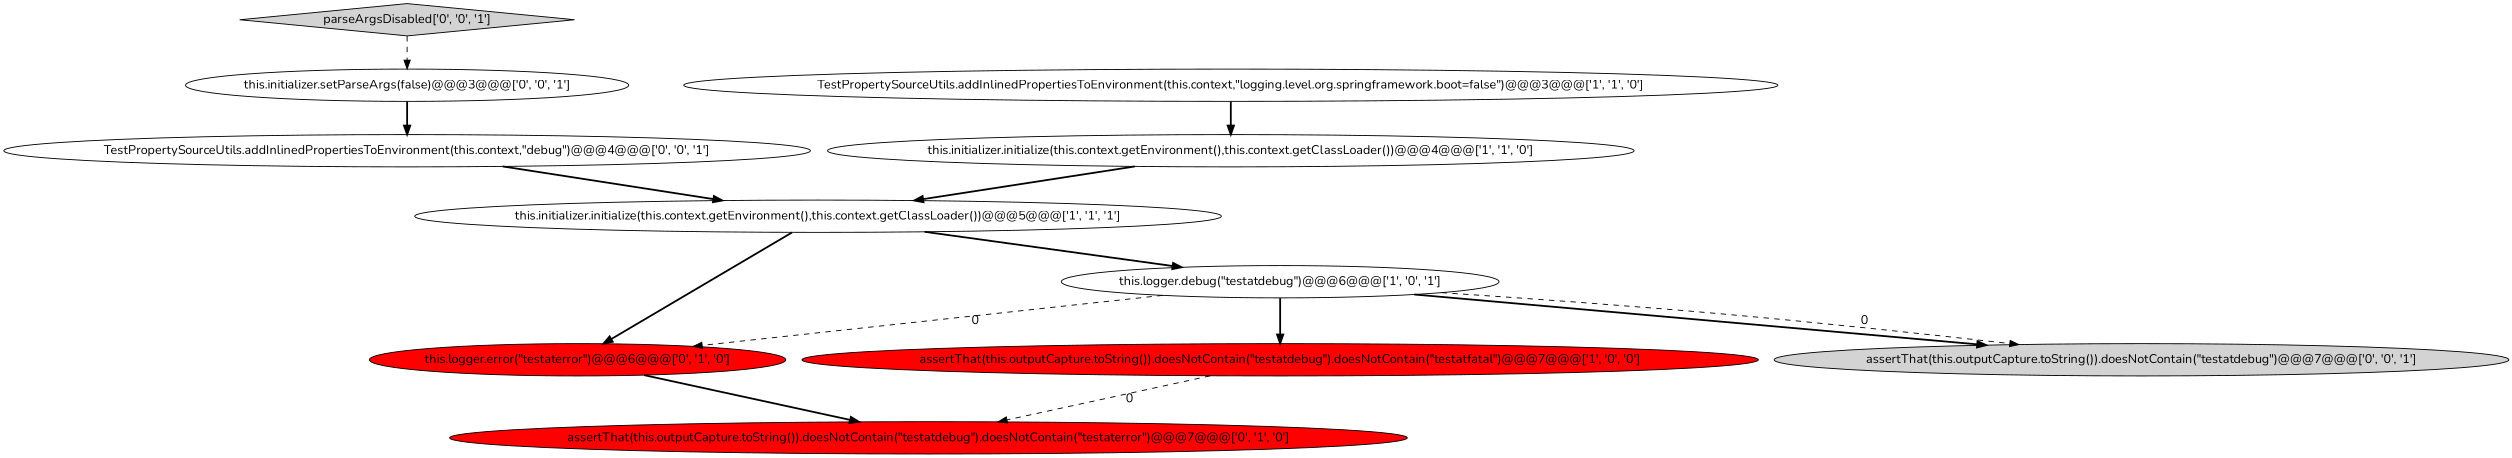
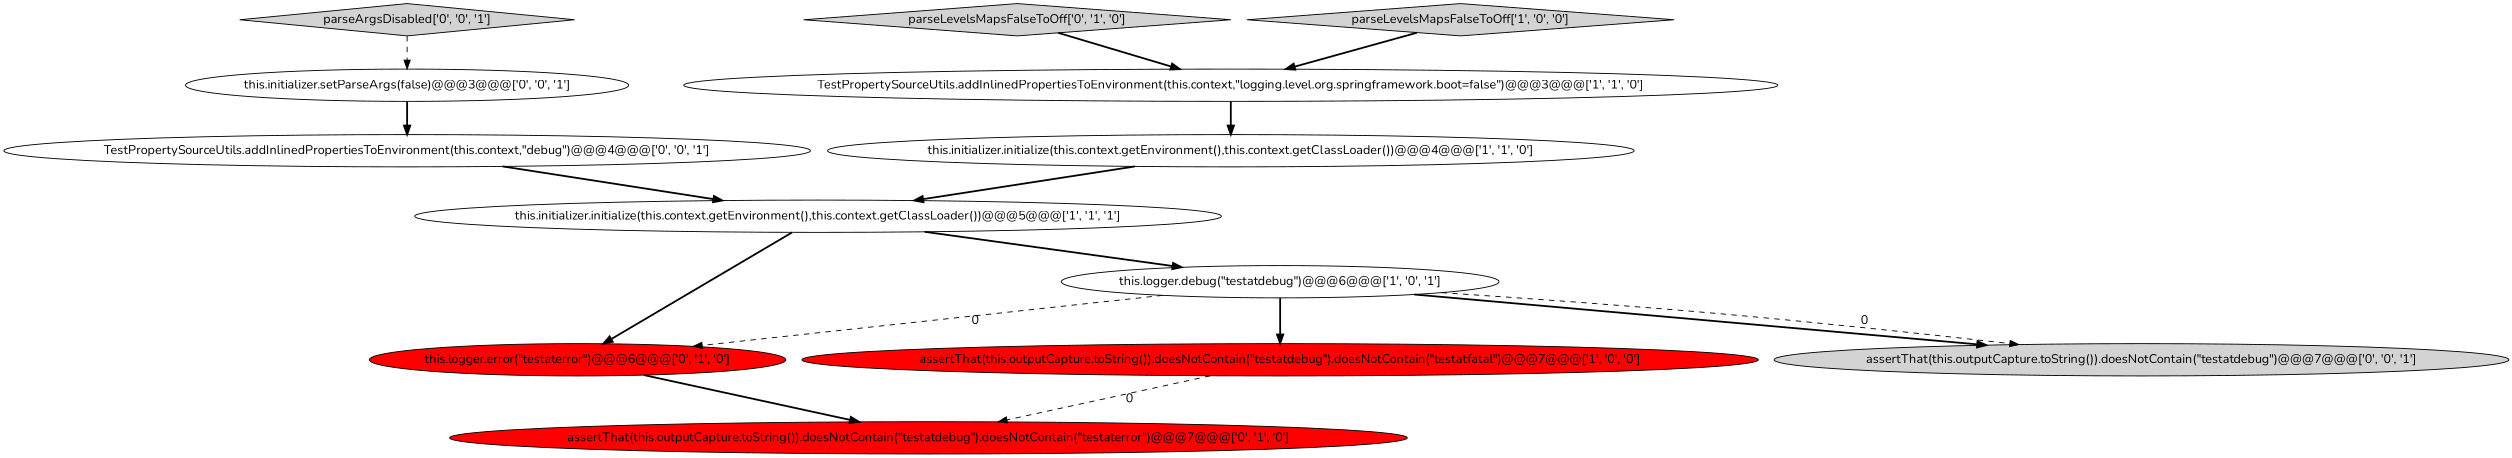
node "parseLevelsMapsFalseToOff['0', '1', '0']": added
node "parseLevelsMapsFalseToOff['1', '0', '0']": added
